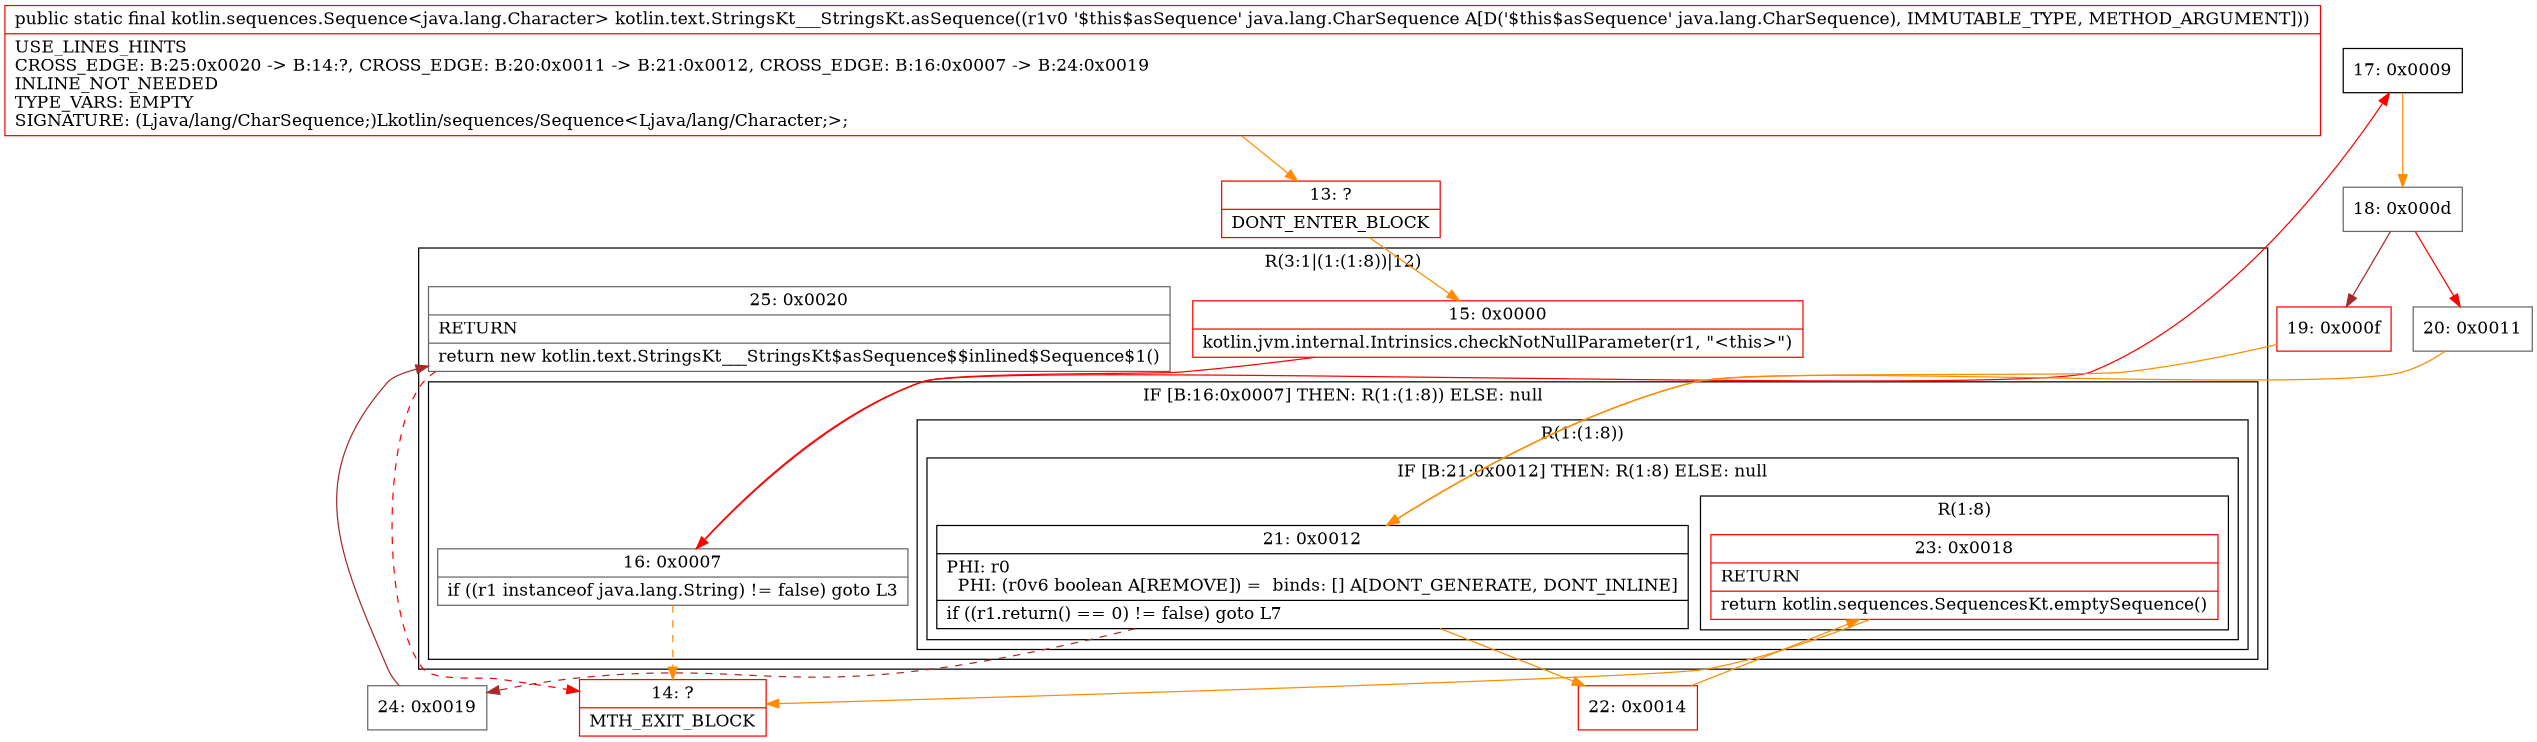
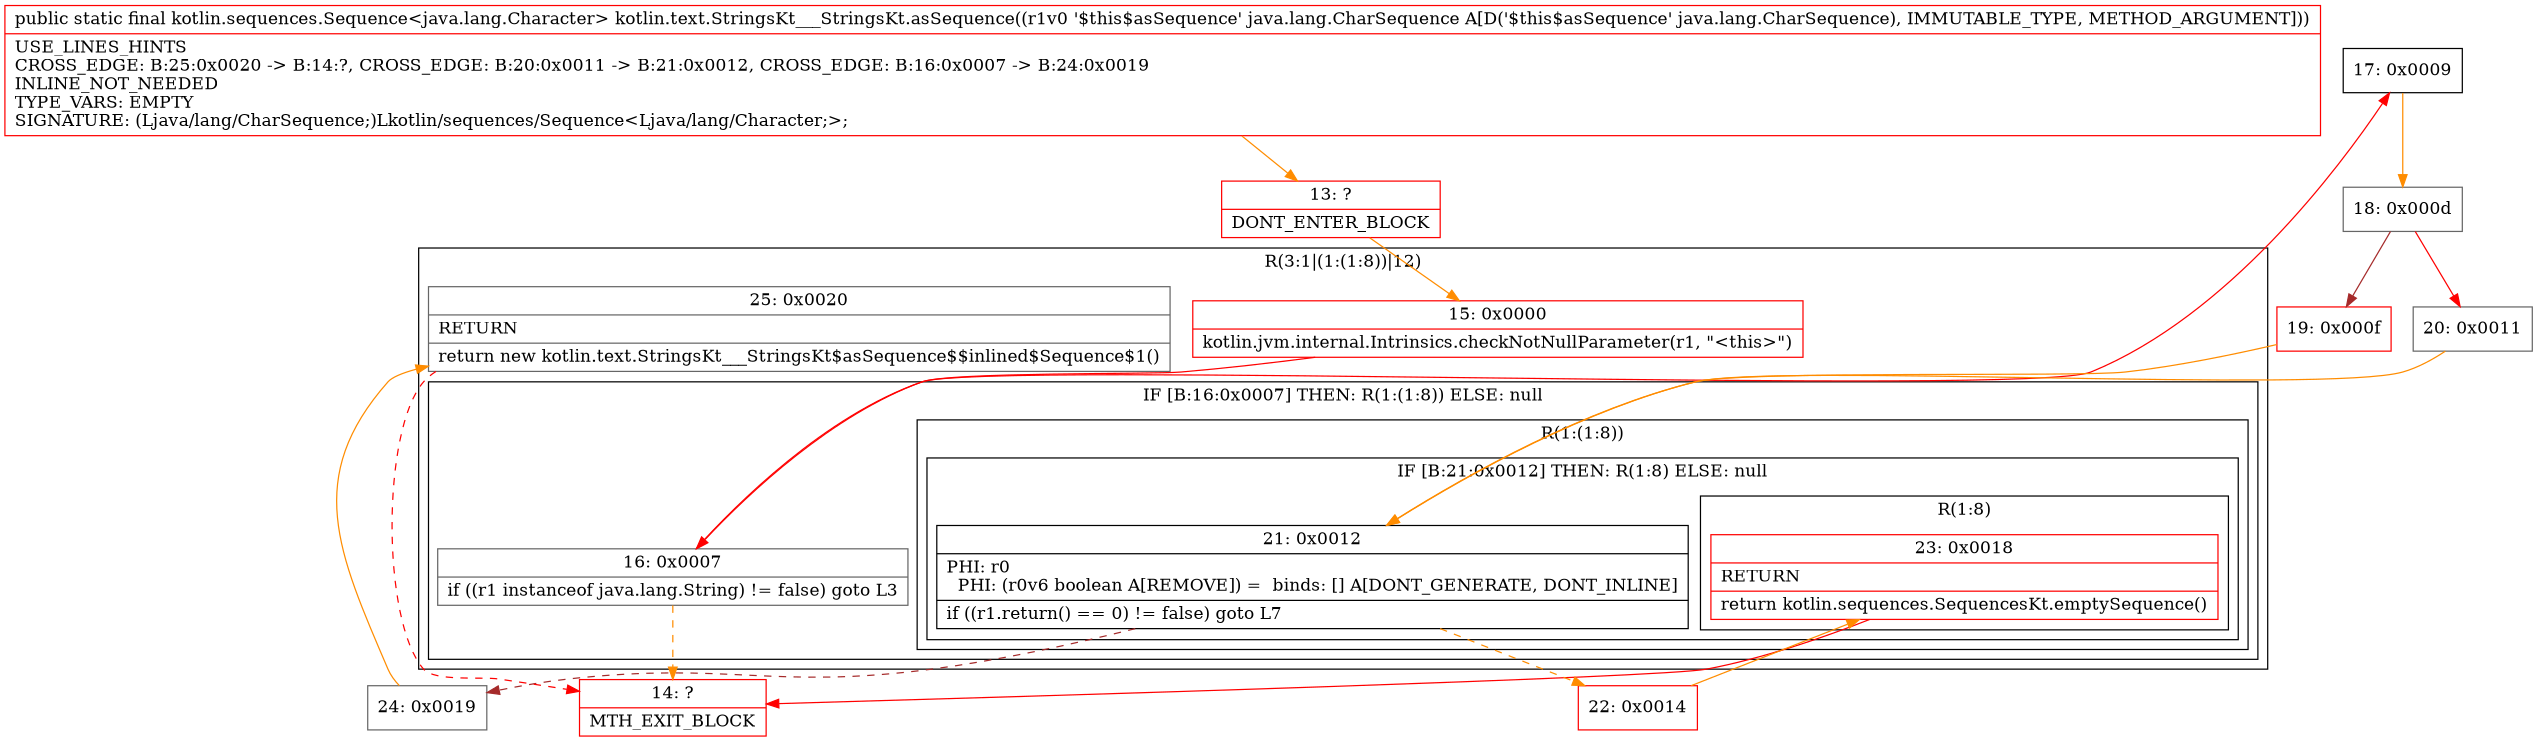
edge "24: 0x0019" -> "25: 0x0020": color brown -> darkorange
edge "21: 0x0012" -> "22: 0x0014": style solid -> dashed
edge "23: 0x0018" -> "14: ?": color darkorange -> red
